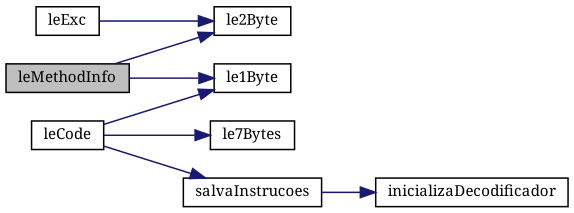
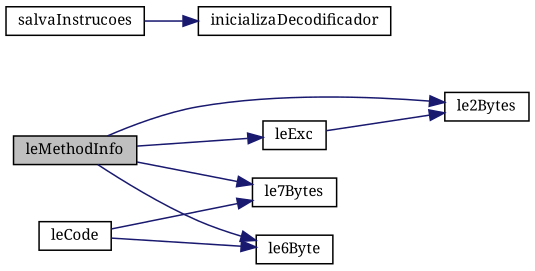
node "le2Byte": label "le2Byte" -> "le2Bytes"
node "le1Byte": label "le1Byte" -> "le6Byte"
edge "leMethodInfo" -> "leExc": added
edge "leCode" -> "salvaInstrucoes": removed
edge "leMethodInfo" -> "le7Bytes": added
